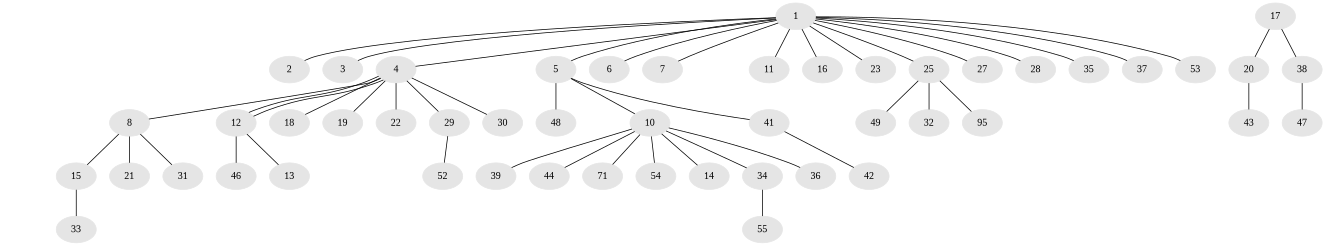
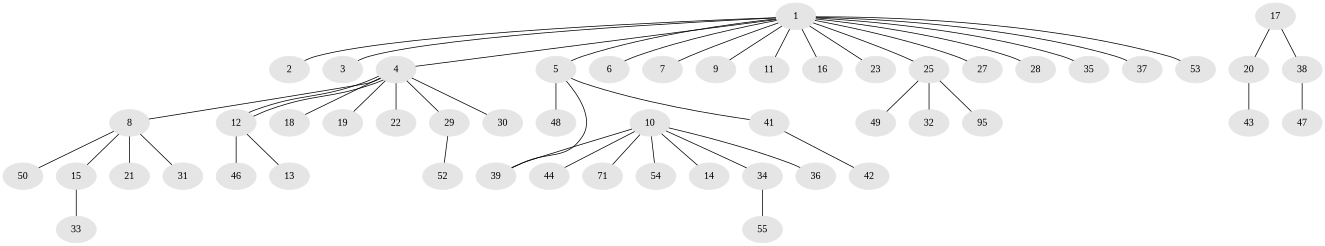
node "9": added
edge "5" -- "10": now "5" -- "39"
node "50": added
